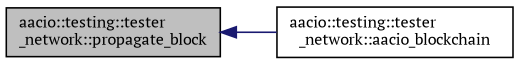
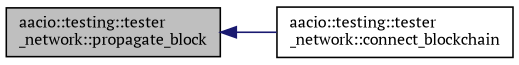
node "aacio::testing::tester _network::aacio_blockchain": label "aacio::testing::tester _network::aacio_blockchain" -> "aacio::testing::tester _network::connect_blockchain"
